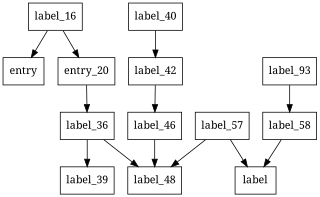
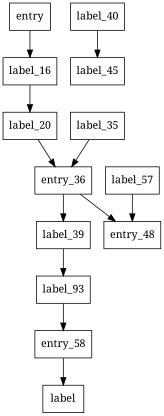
edge "label_16" -> "entry": reversed
node "entry_20": label "entry_20" -> "label_20"
node "label_42": label "label_42" -> "label_45"
node "label_36": label "label_36" -> "entry_36"
node "label_35": added
node "label_46": removed
node "label_58": label "label_58" -> "entry_58"
edge "label_57" -> "label": removed
node "label_48": label "label_48" -> "entry_48"
edge "label_39" -> "label_93": added
